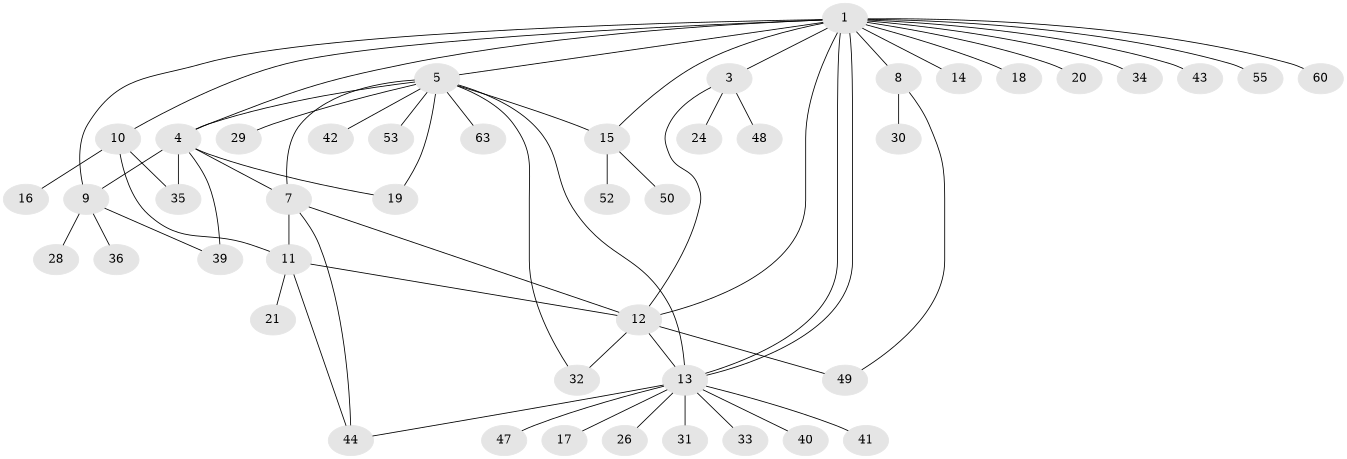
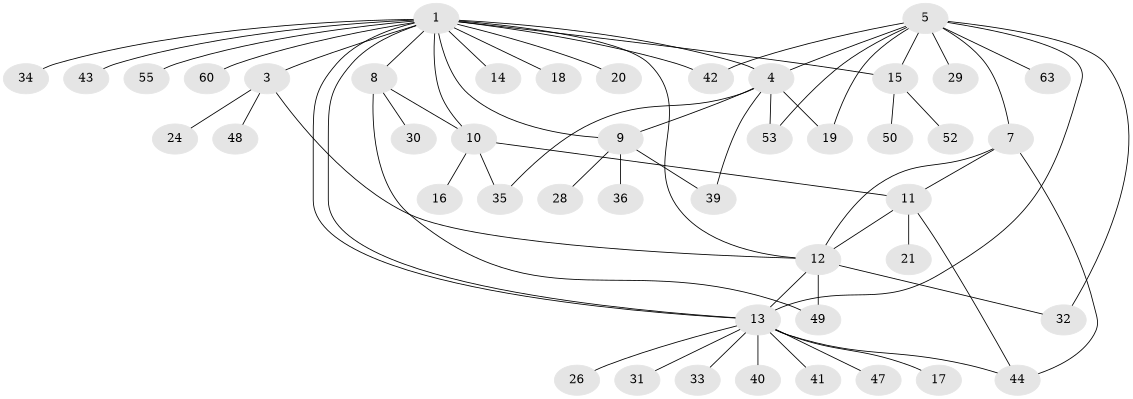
edge "1" -- "5": now "1" -- "42"
edge "8" -- "10": added
edge "4" -- "7": now "4" -- "53"
